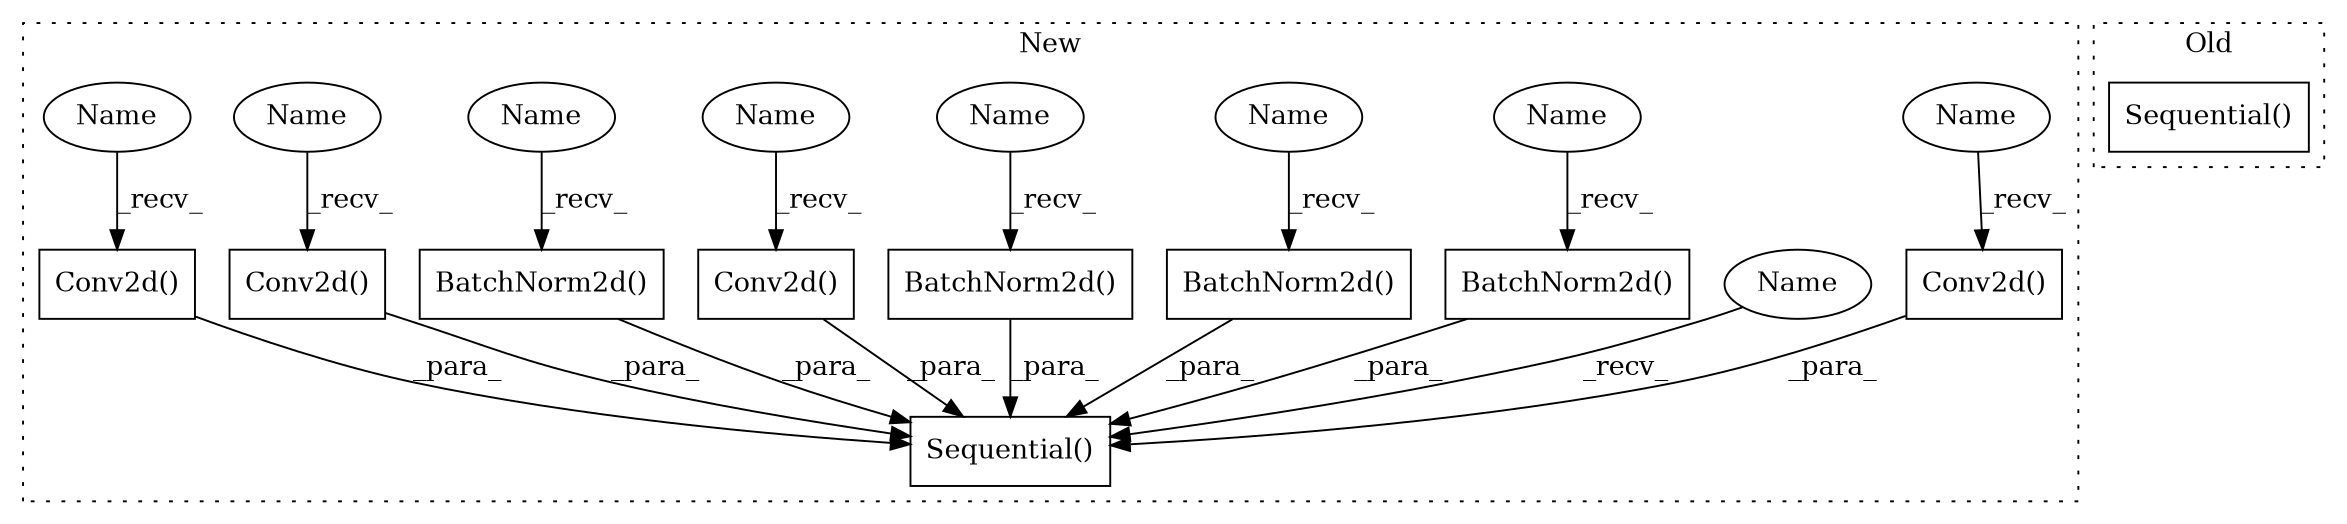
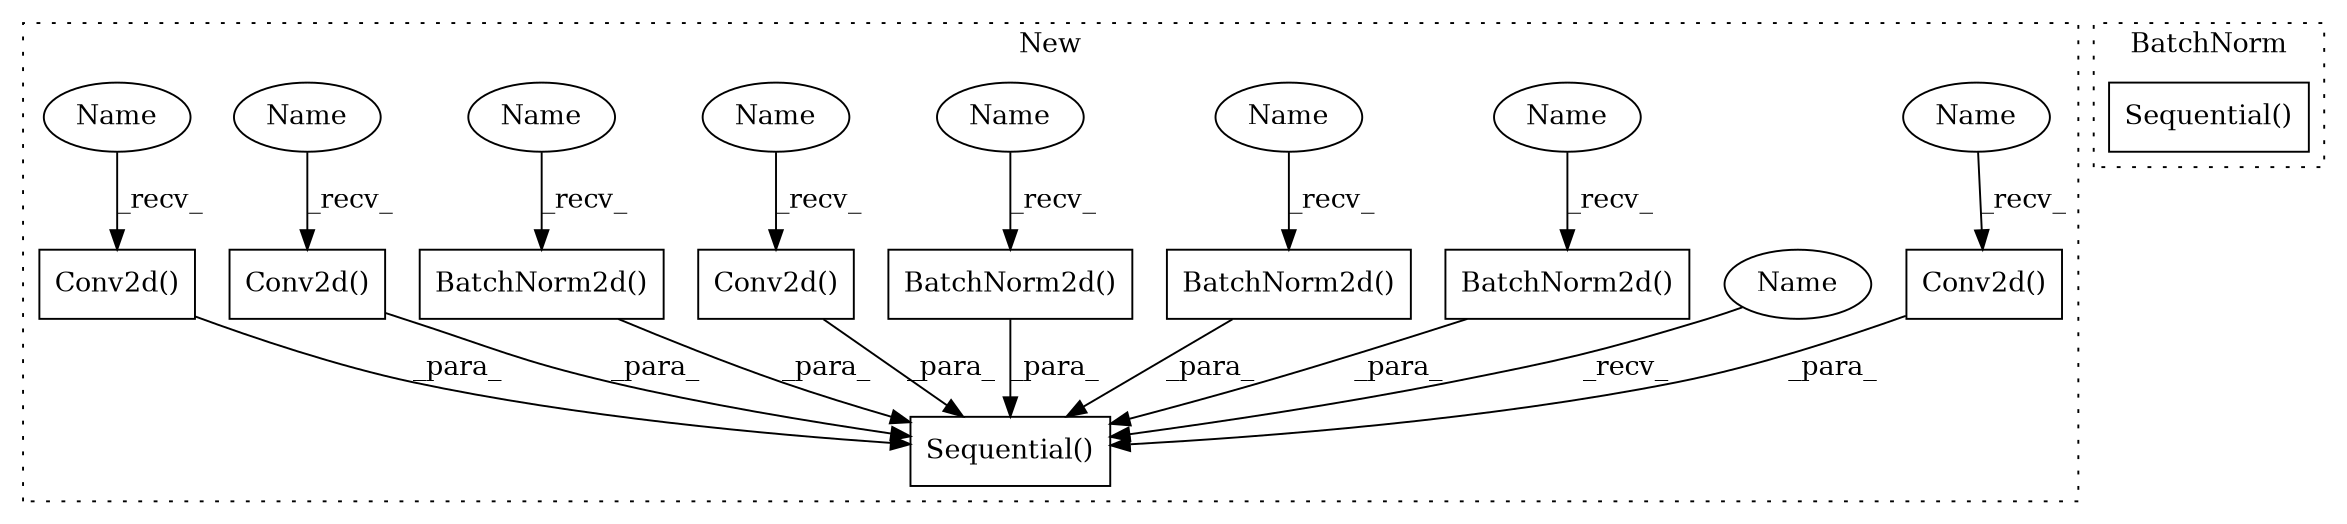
cluster "Old": label "Old" -> "BatchNorm"
